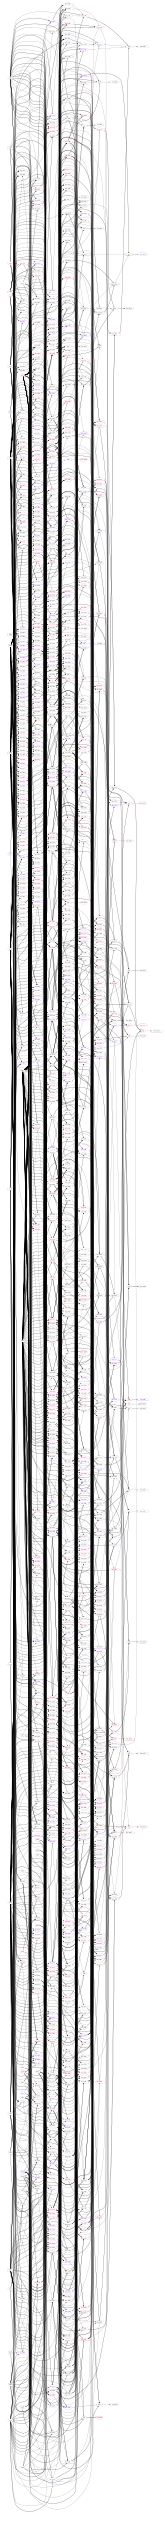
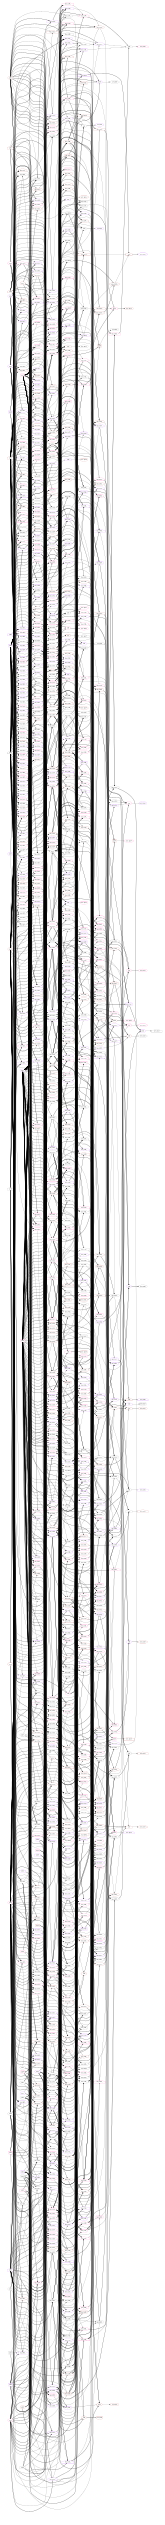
node "out:po05": added
